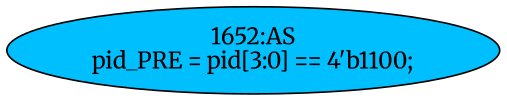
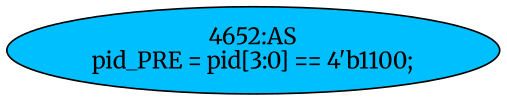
node "1652:AS pid_PRE = pid[3:0] == 4'b1100;": label "1652:AS pid_PRE = pid[3:0] == 4'b1100;" -> "4652:AS pid_PRE = pid[3:0] == 4'b1100;"
